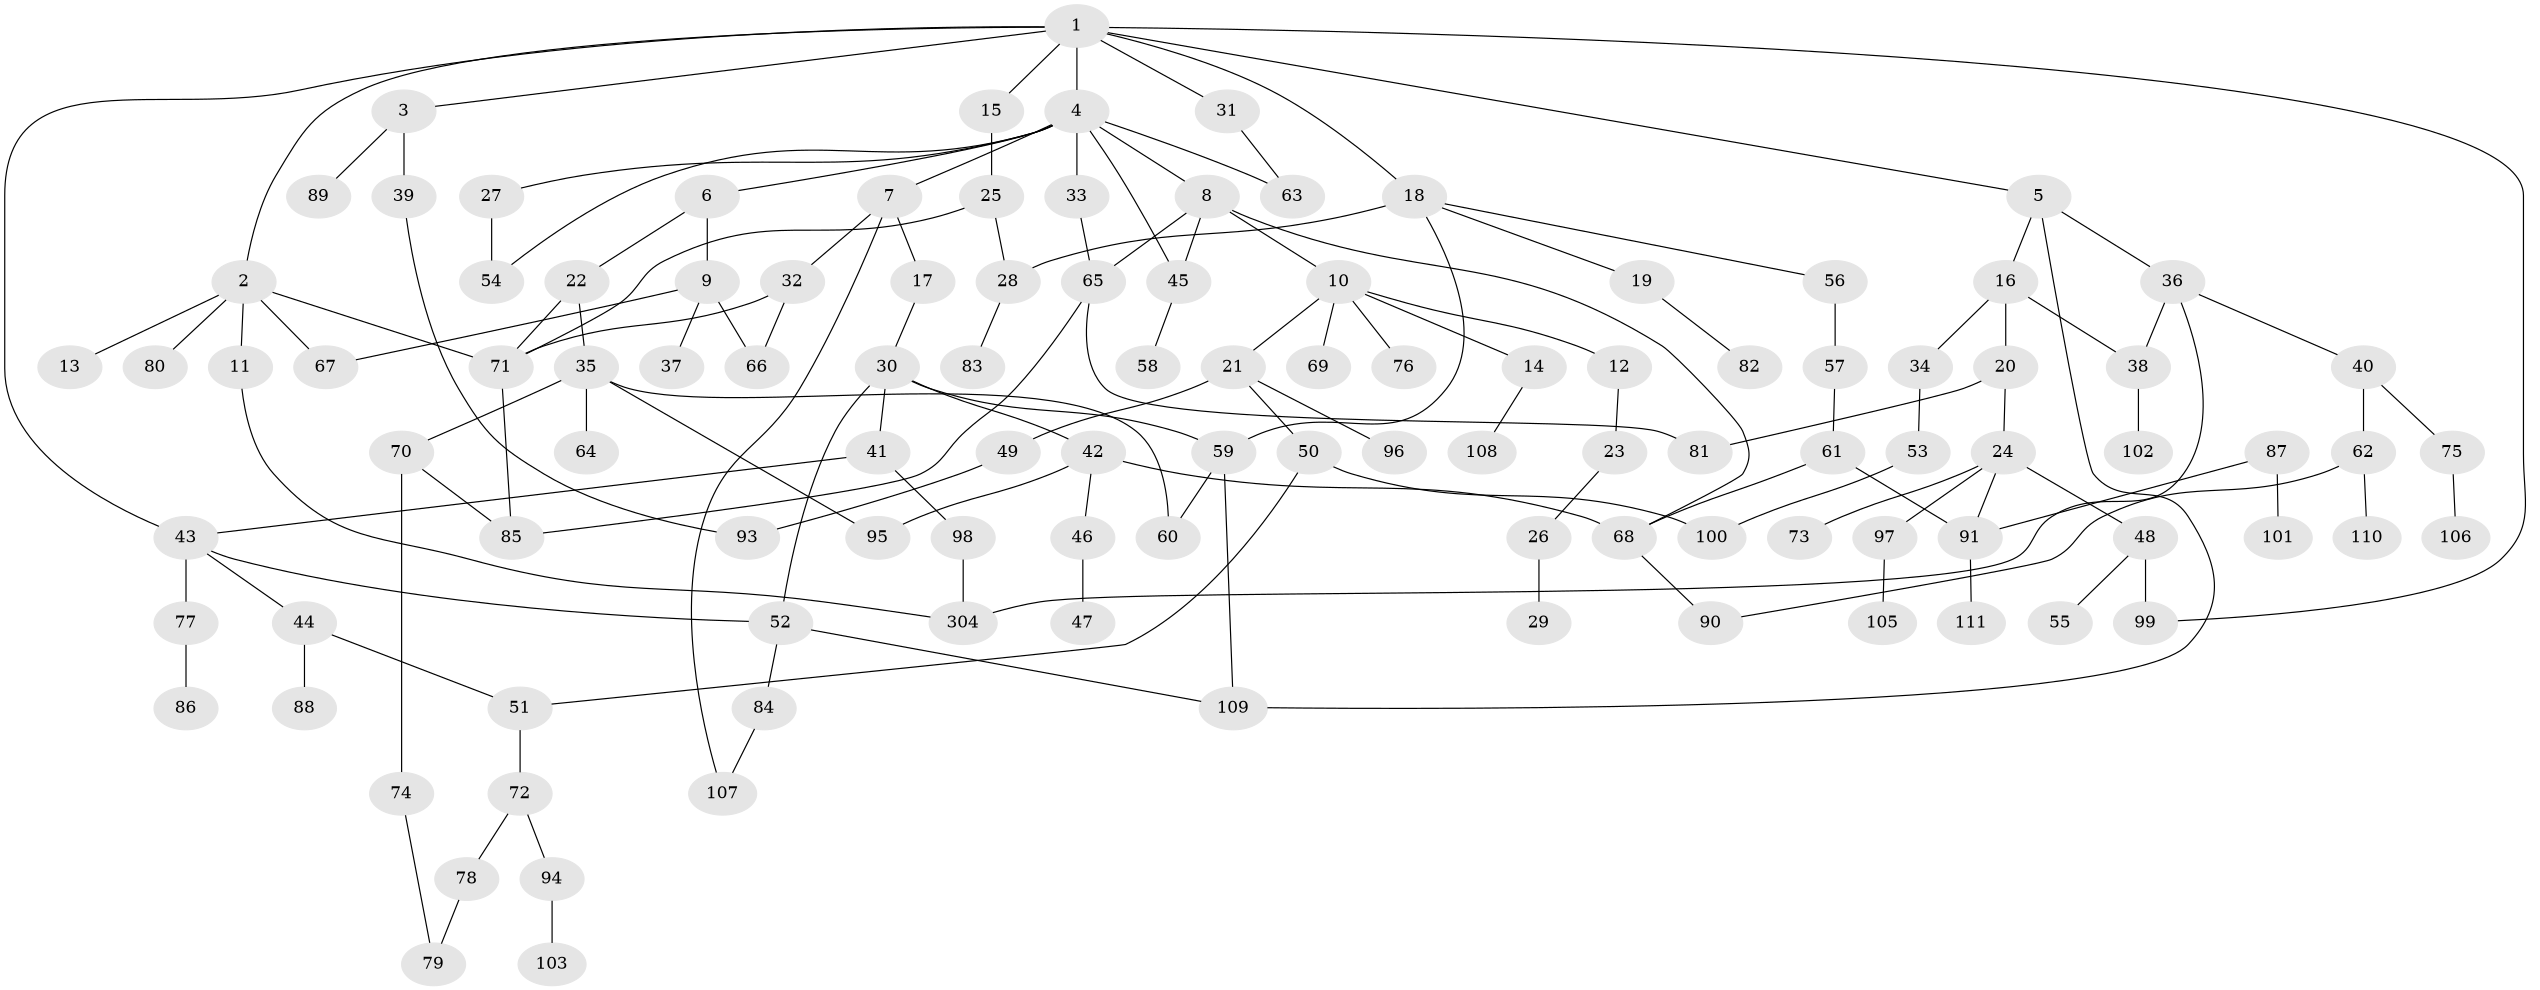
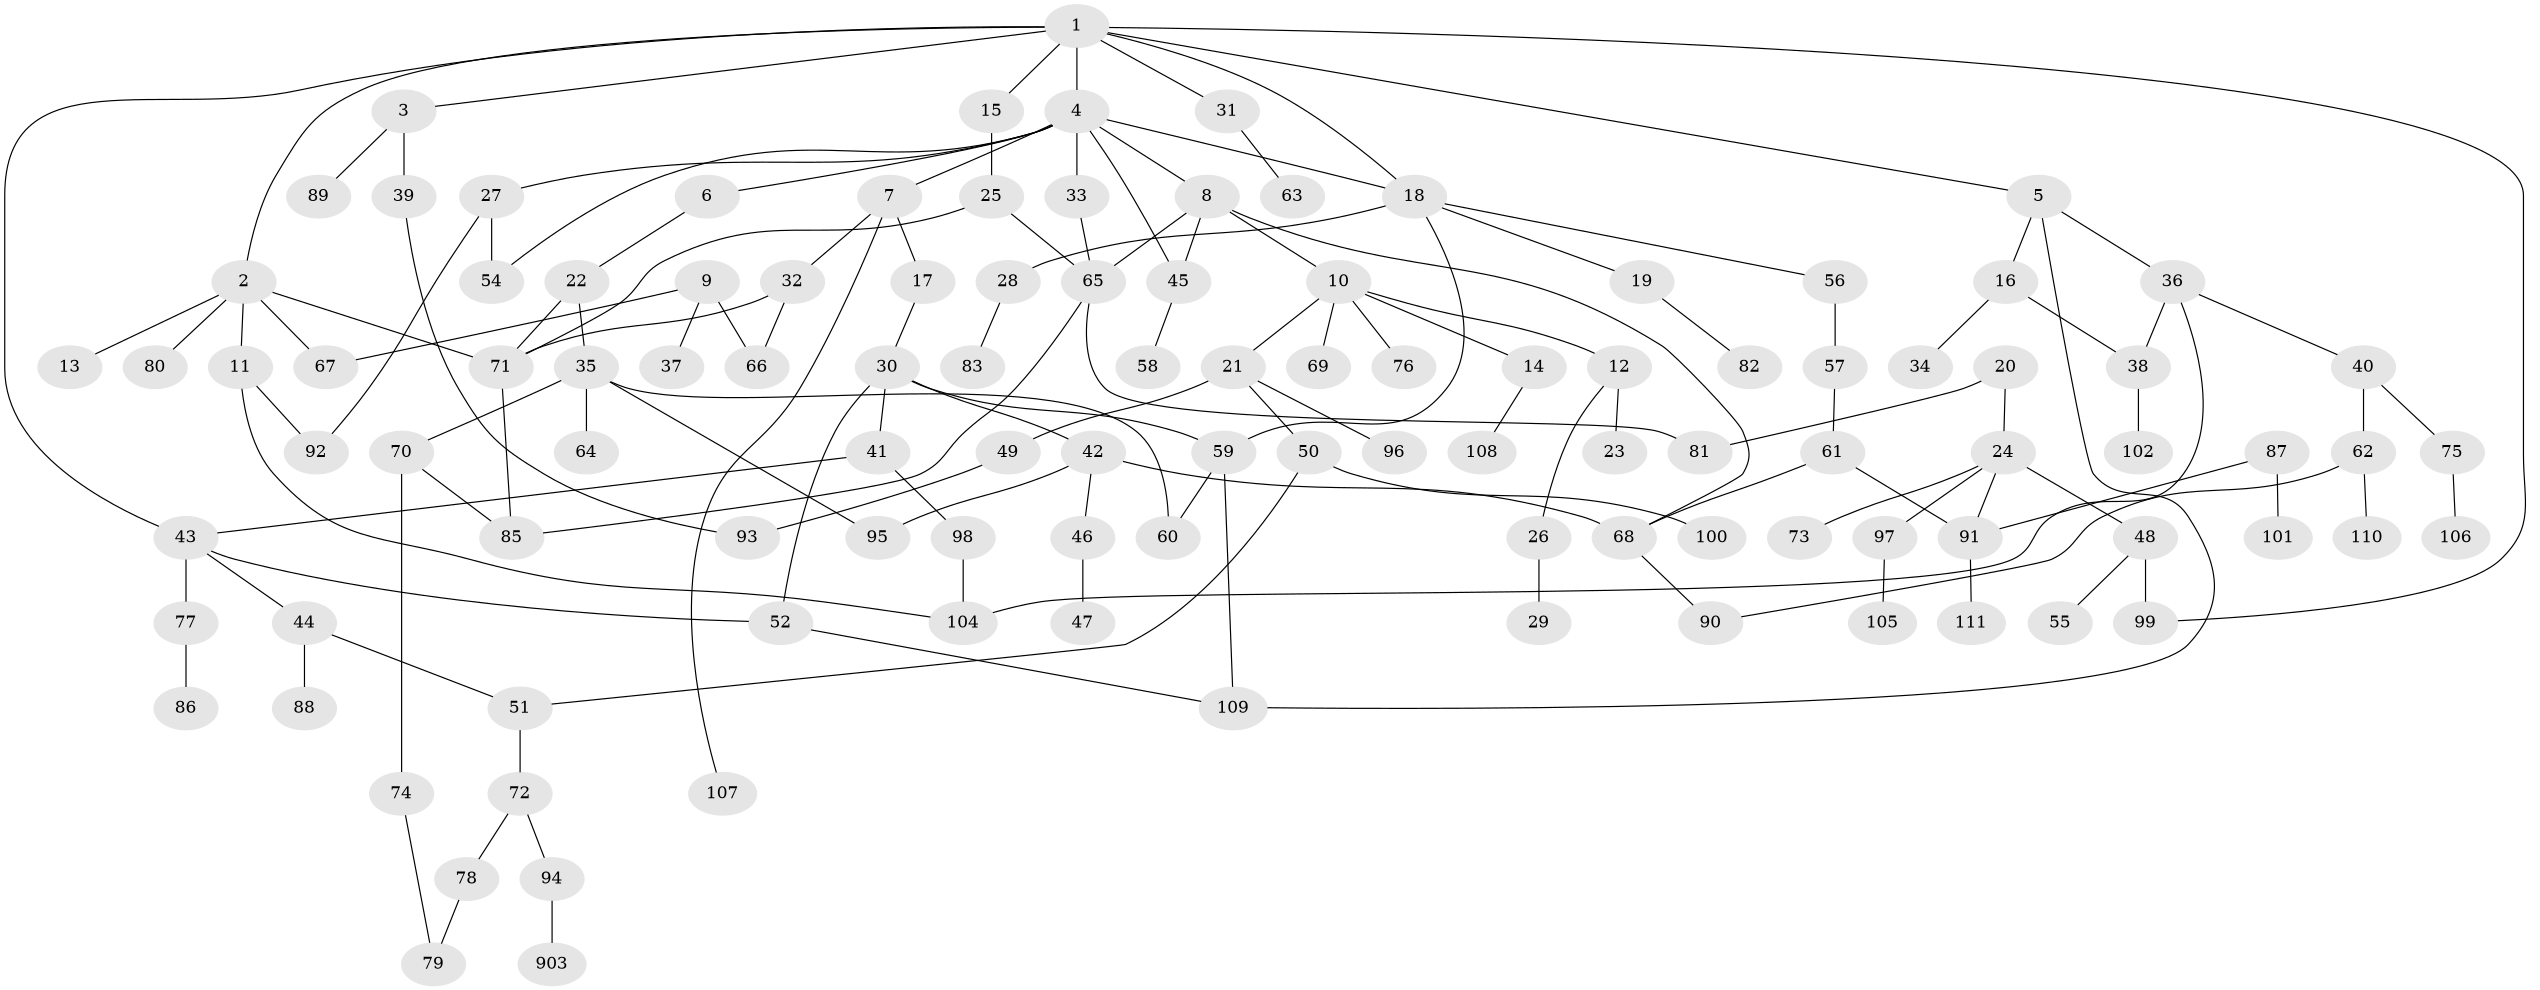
edge "4" -- "63": now "4" -- "18"
edge "6" -- "9": removed
edge "25" -- "28": now "25" -- "65"
edge "16" -- "20": removed
node "92": added
node "53": removed
edge "23" -- "26": now "12" -- "26"
node "304": label "304" -> "104"
node "84": removed
node "103": label "103" -> "903"
